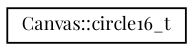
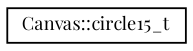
node "Canvas::circle16_t": label "Canvas::circle16_t" -> "Canvas::circle15_t"
